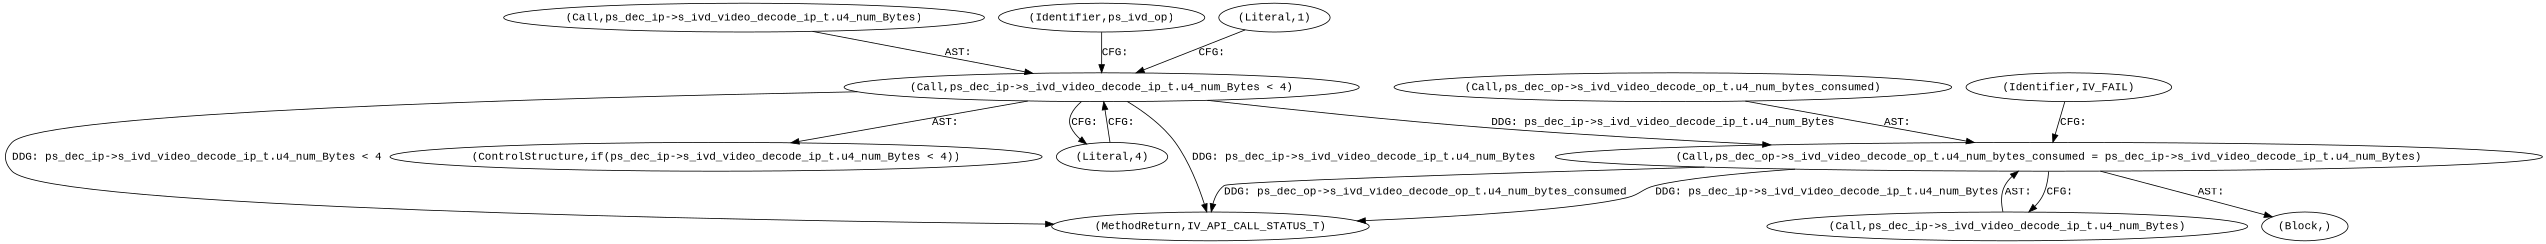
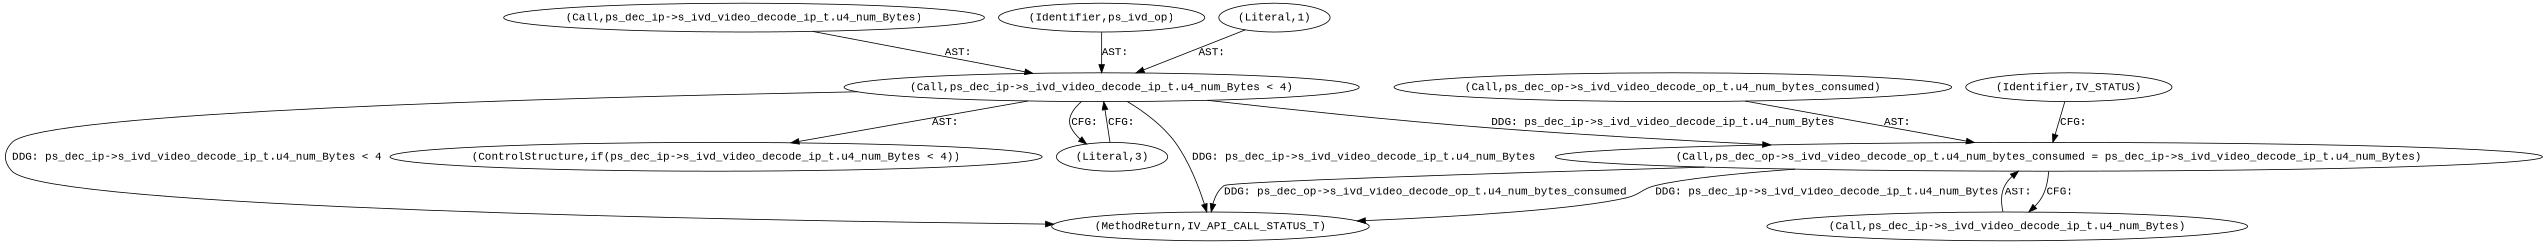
edge "(Identifier,ps_ivd_op)" -> "(Call,ps_dec_ip->s_ivd_video_decode_ip_t.u4_num_Bytes < 4)": label "CFG: " -> "AST: "
edge "(Literal,1)" -> "(Call,ps_dec_ip->s_ivd_video_decode_ip_t.u4_num_Bytes < 4)": label "CFG: " -> "AST: "
node "(Identifier,IV_FAIL)": label "(Identifier,IV_FAIL)" -> "(Identifier,IV_STATUS)"
node "(Literal,4)": label "(Literal,4)" -> "(Literal,3)"
node "(Block,)": removed
